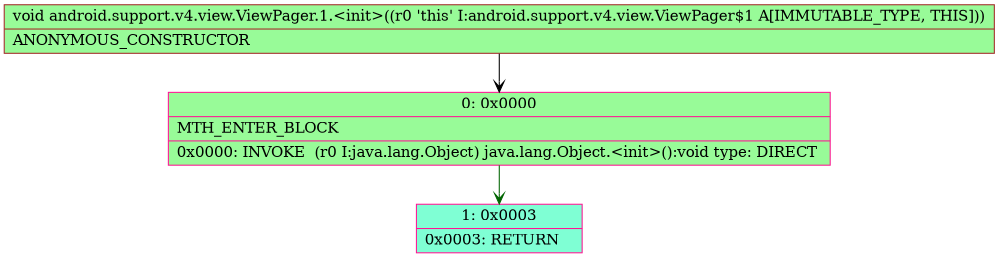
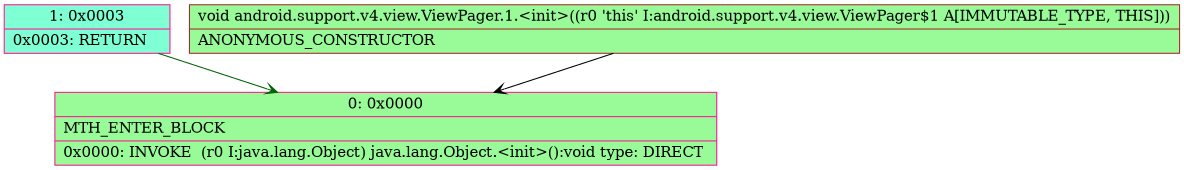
edge "0: 0x0000" -> "1: 0x0003": reversed
